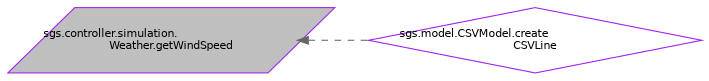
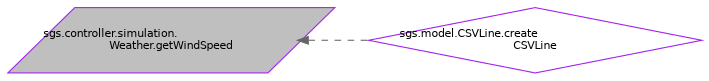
node "sgs.model.CSVModel.create CSVLine": label "sgs.model.CSVModel.create CSVLine" -> "sgs.model.CSVLine.create CSVLine"
